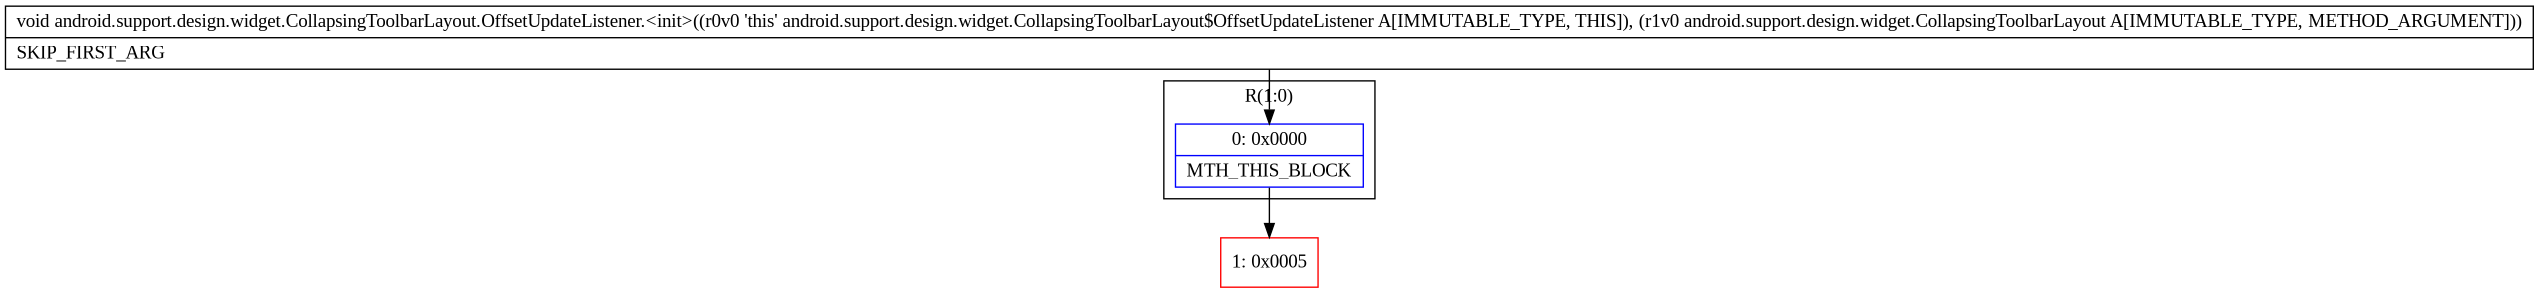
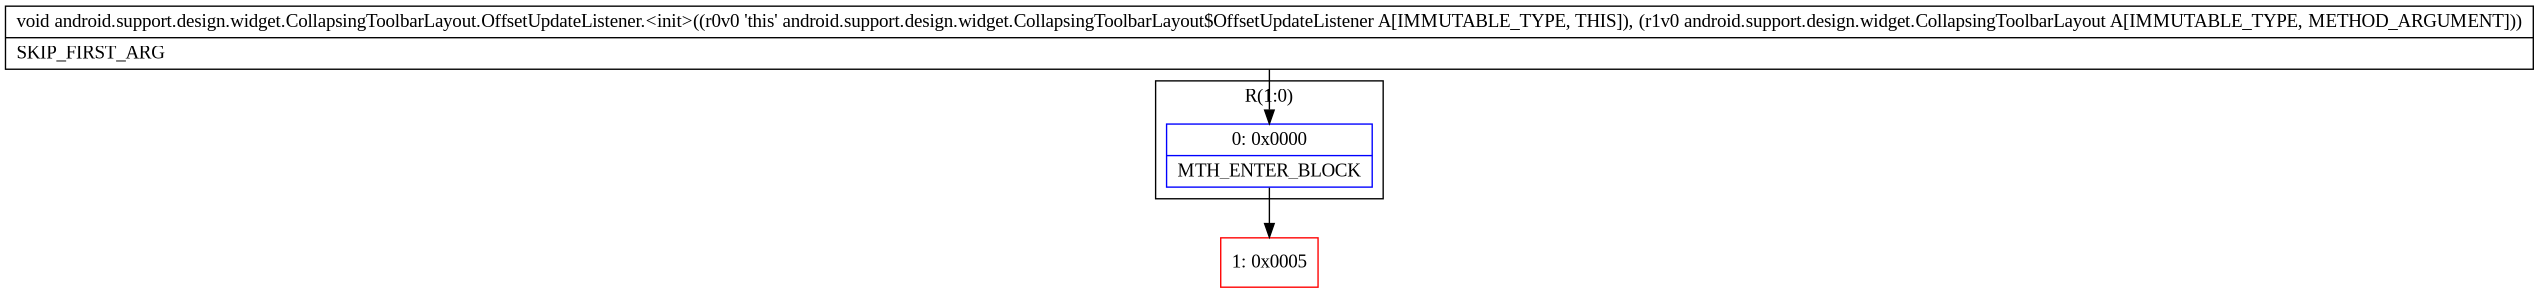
node "0: 0x0000": text "MTH_THIS_BLOCK" -> "MTH_ENTER_BLOCK"
